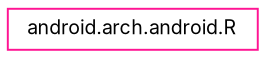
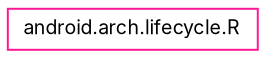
node "android.arch.android.R": label "android.arch.android.R" -> "android.arch.lifecycle.R"
